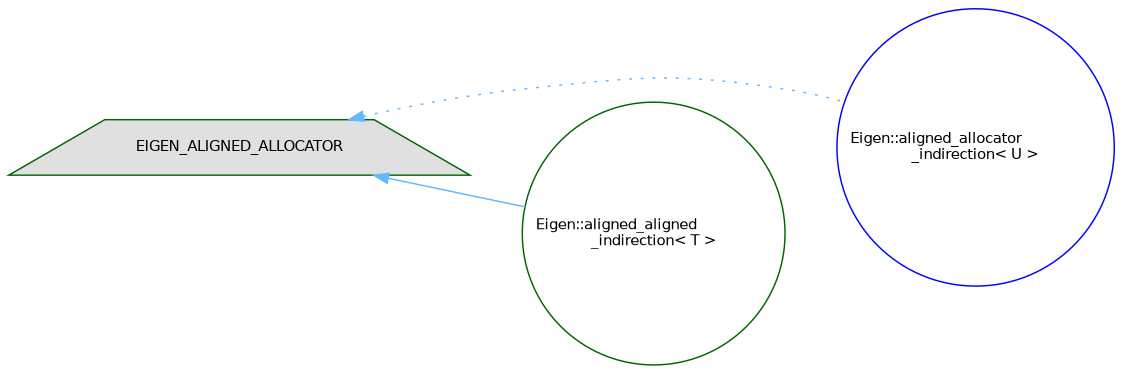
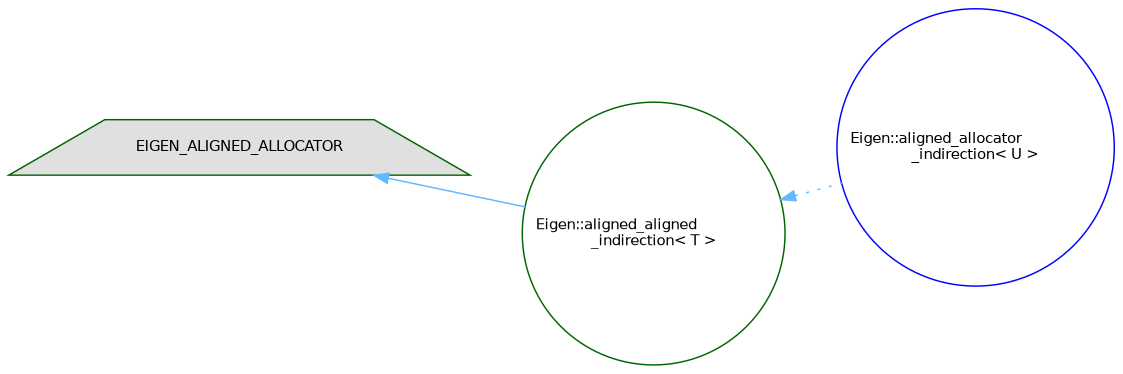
edge "Eigen::aligned_allocator _indirection< U >" -> "EIGEN_ALIGNED_ALLOCATOR": now "Eigen::aligned_allocator _indirection< U >" -> "Eigen::aligned_aligned _indirection< T >"
